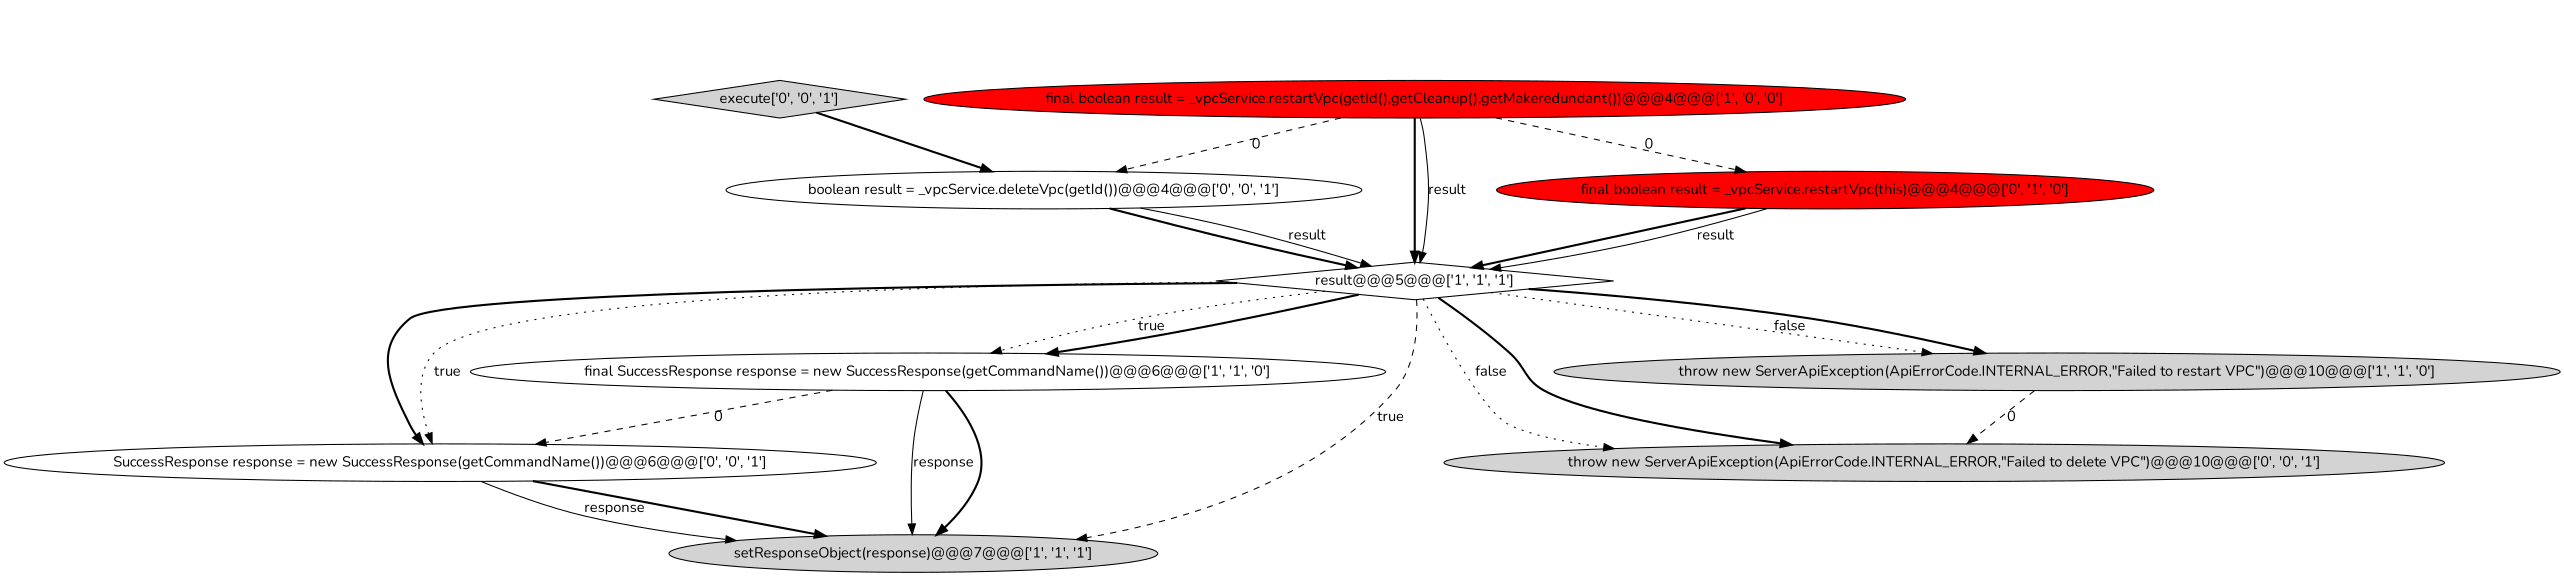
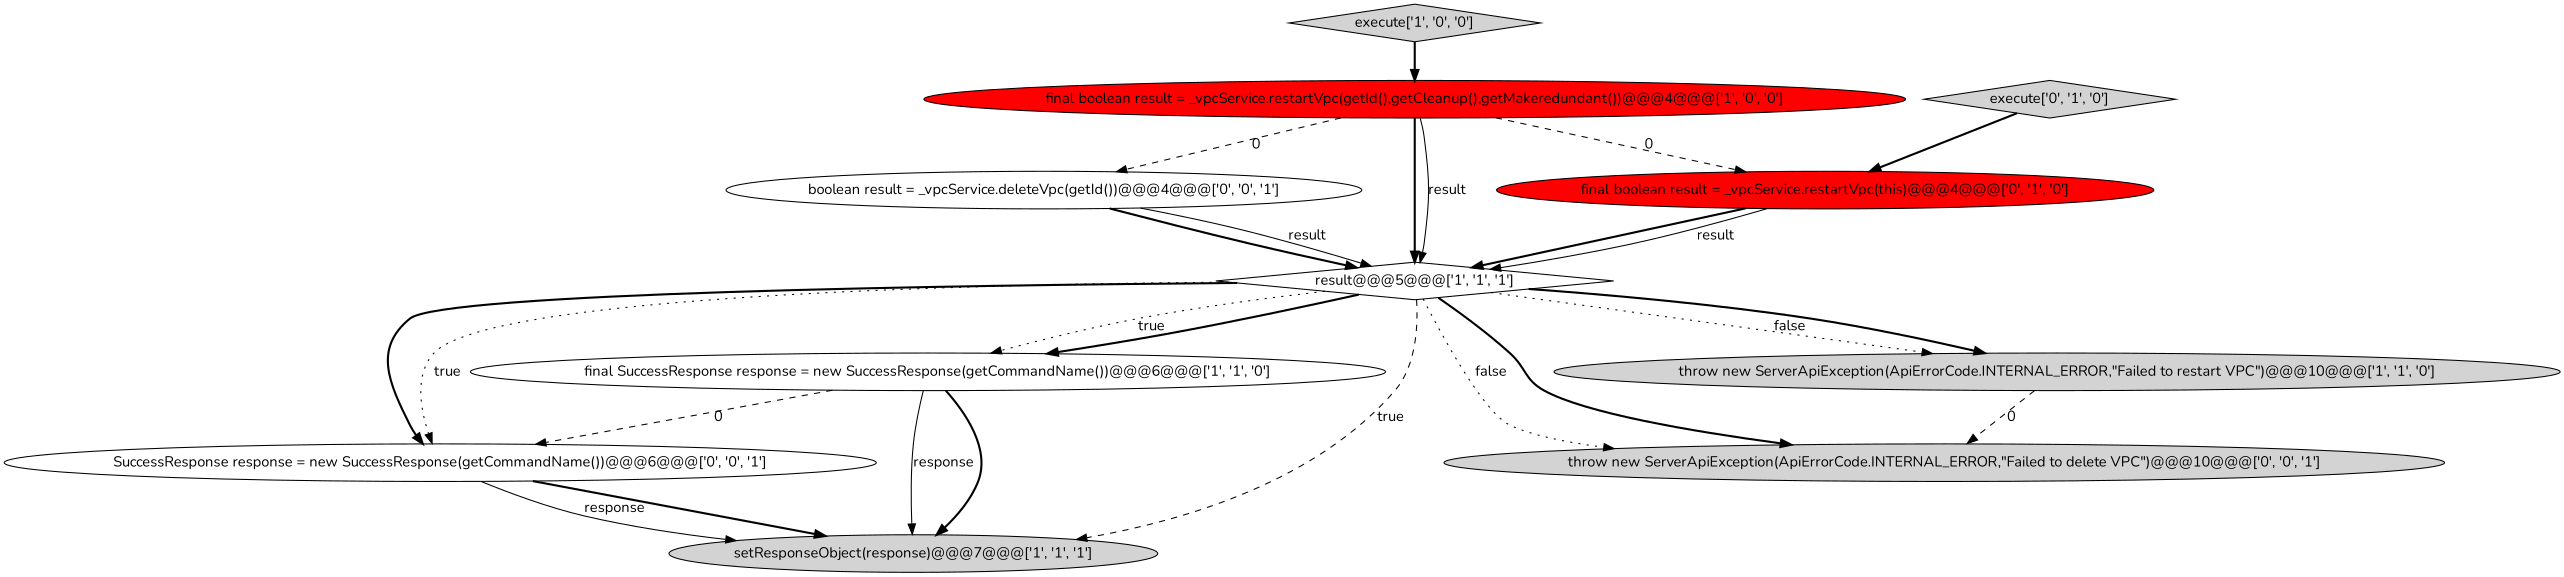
node "execute['1', '0', '0']": added
node "execute['0', '0', '1']": removed
node "execute['0', '1', '0']": added
